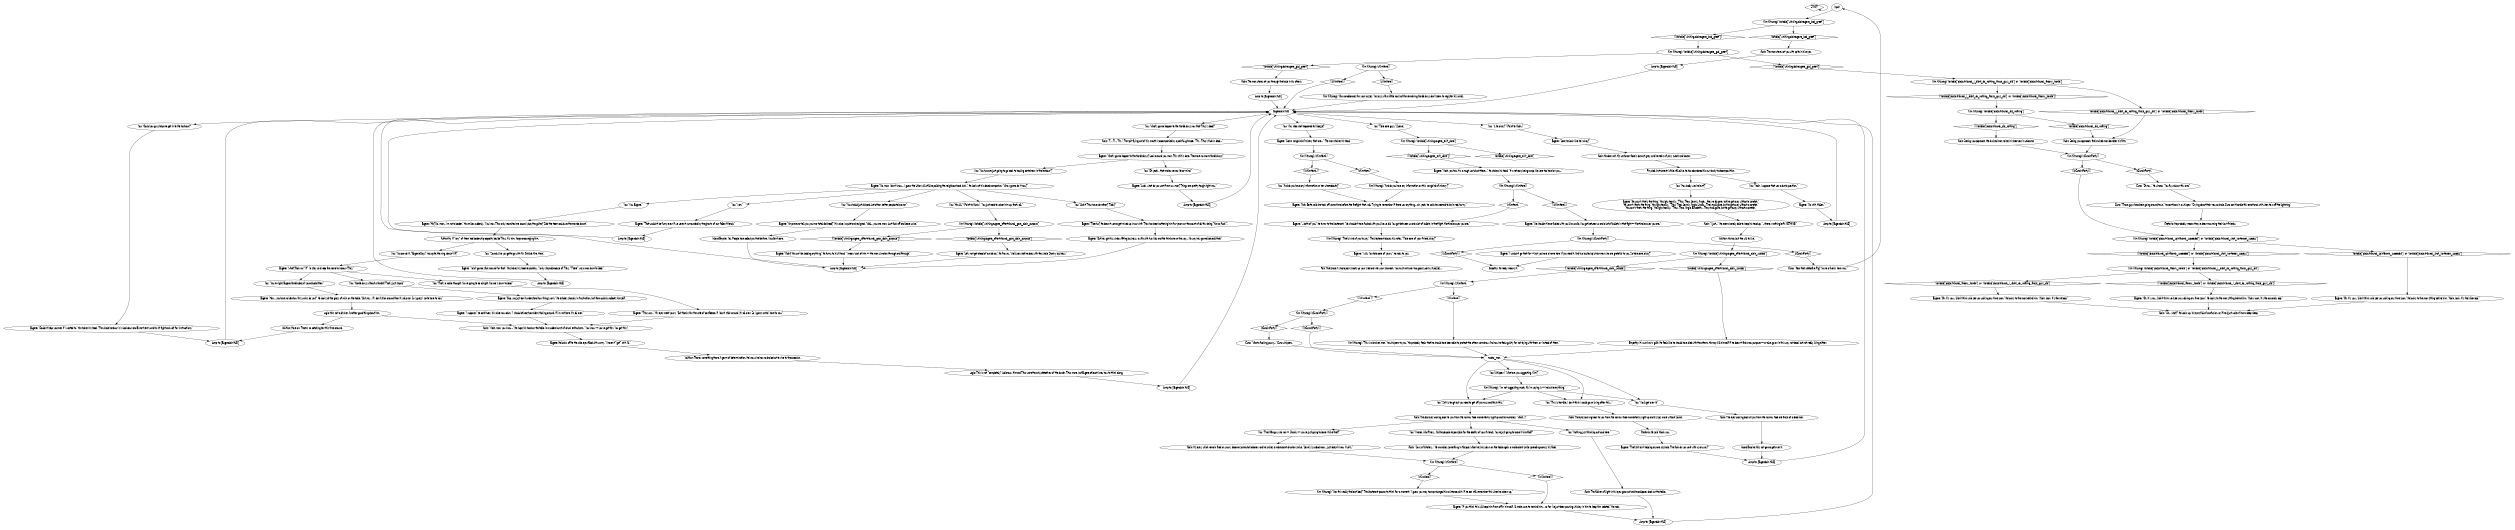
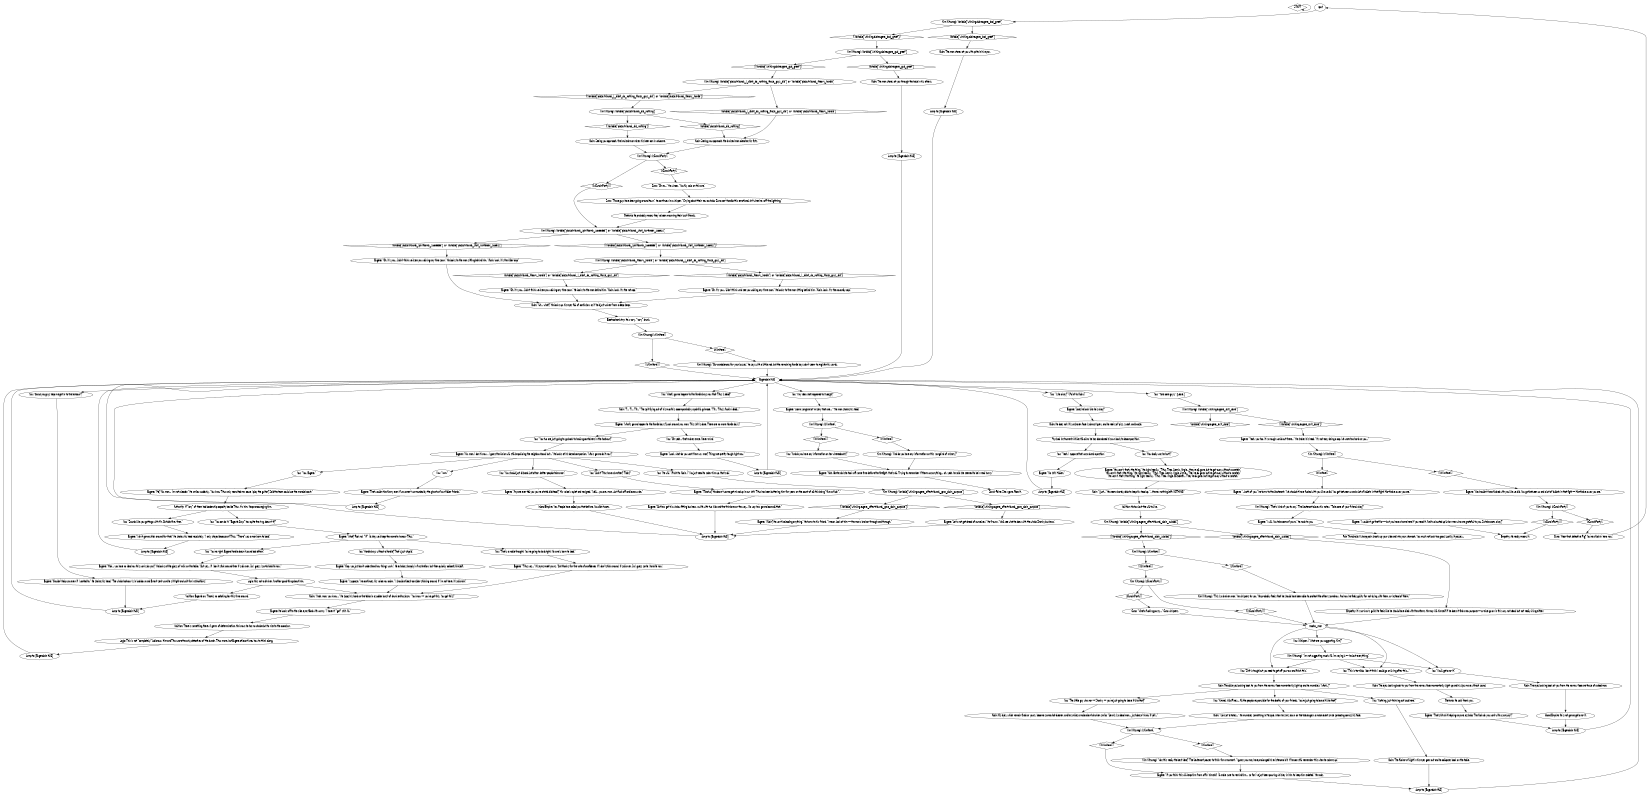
node "Electrochemistry: He's very, *very* drunk.": added
node "Volition: Move on. There's no catching her this time around.": label "Volition: Move on. There's no catching her this time around." -> "Volition: Eugenie on. There's no catching her this time around."
node "Savoir Faire: She's gone. Face it.": added
